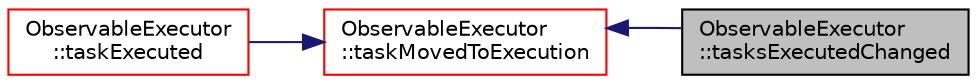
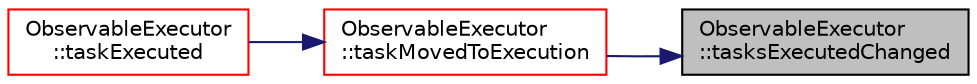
edge "ObservableExecutor ::tasksExecutedChanged" -> "ObservableExecutor ::taskMovedToExecution": reversed
